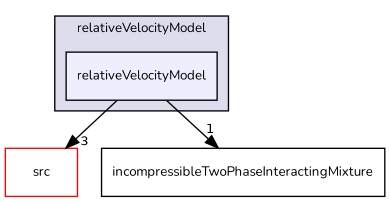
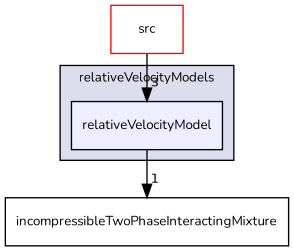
cluster "relativeVelocityModel": label "relativeVelocityModel" -> "relativeVelocityModels"
edge "relativeVelocityModel" -> "src": reversed
